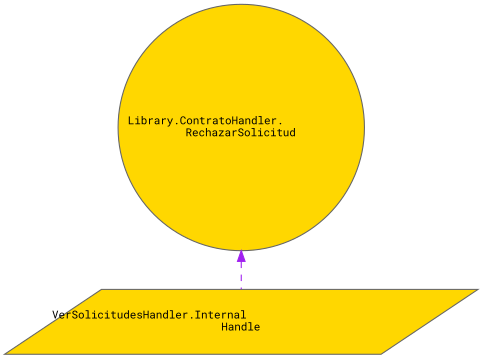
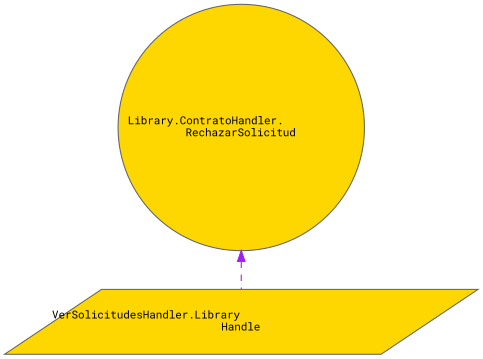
node "VerSolicitudesHandler.Internal Handle": label "VerSolicitudesHandler.Internal Handle" -> "VerSolicitudesHandler.Library Handle"
